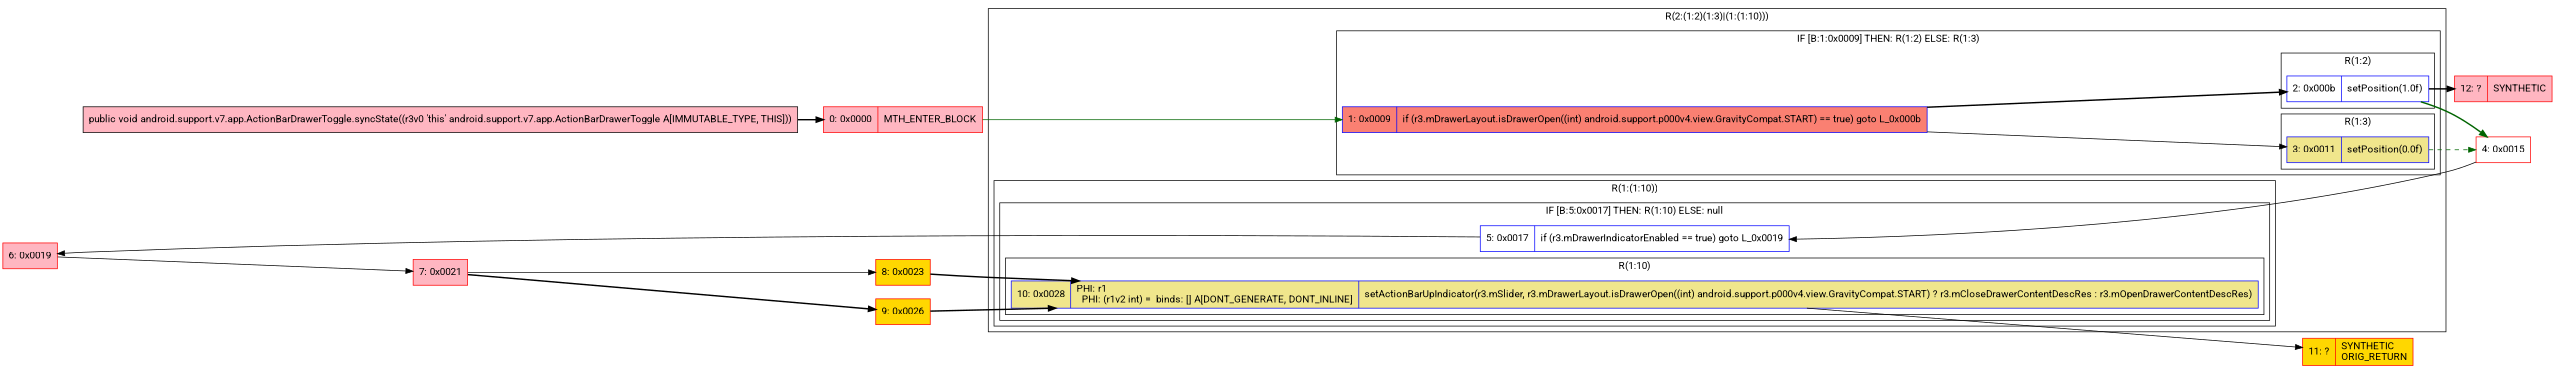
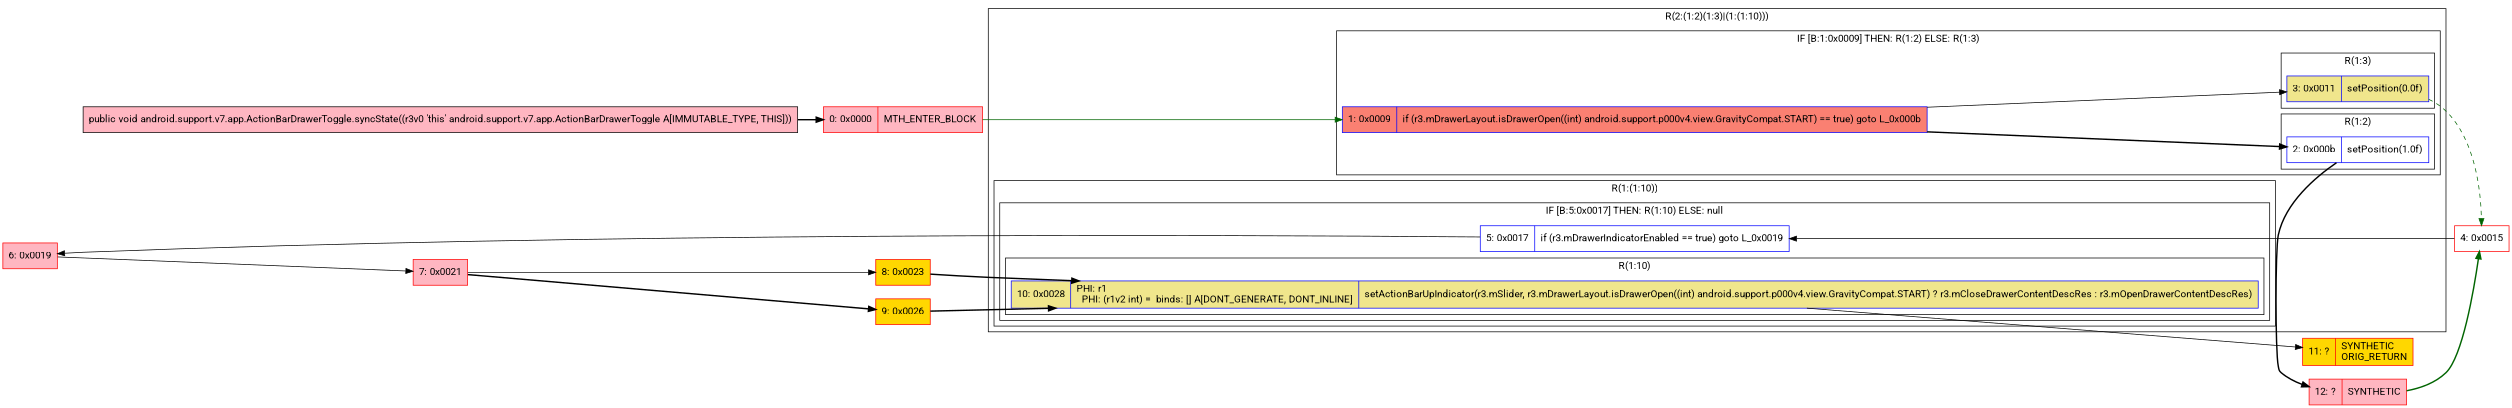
edge "2: 0x000b" -> "4: 0x0015": now "12: ?" -> "4: 0x0015"
